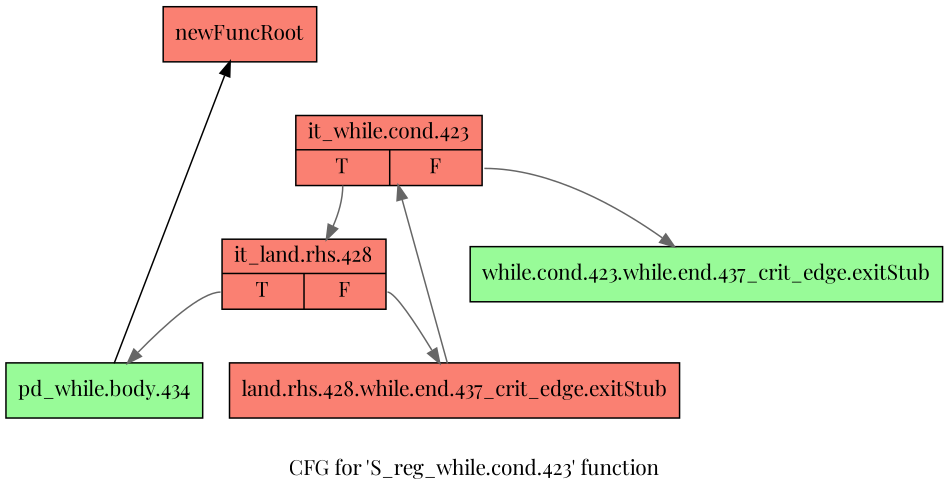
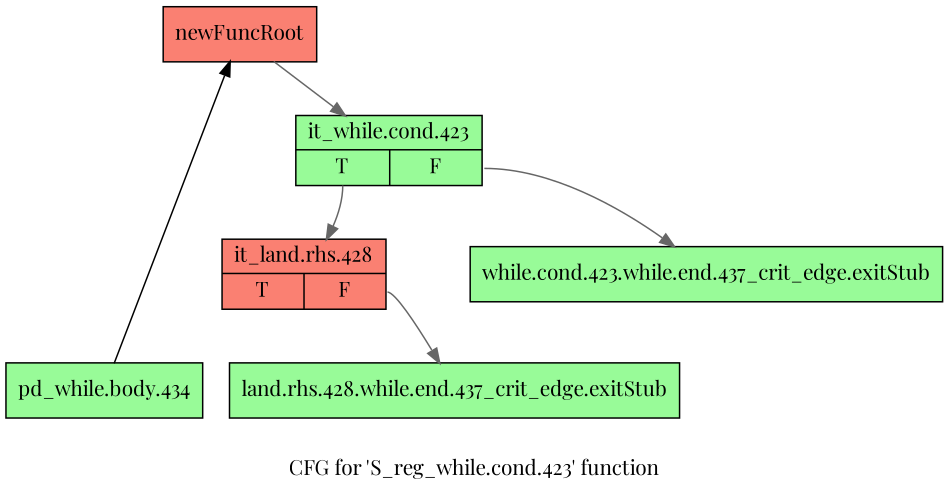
node "it_while.cond.423": fillcolor salmon -> palegreen
edge "land.rhs.428.while.end.437_crit_edge.exitStub" -> "it_while.cond.423": now "newFuncRoot" -> "it_while.cond.423"
edge "it_land.rhs.428" -> "pd_while.body.434": removed
node "land.rhs.428.while.end.437_crit_edge.exitStub": fillcolor salmon -> palegreen
